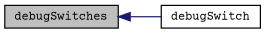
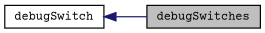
edge "debugSwitch" -> "debugSwitches": reversed
